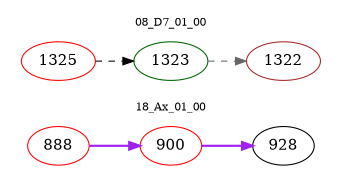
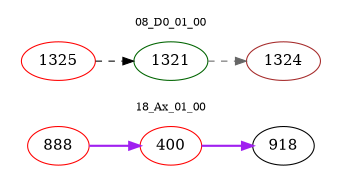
cluster "08_D7_01_00": label "08_D7_01_00" -> "08_D0_01_00"
node "1323": label "1323" -> "1321"
node "1322": label "1322" -> "1324"
node "900": label "900" -> "400"
node "928": label "928" -> "918"
